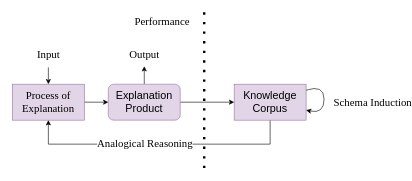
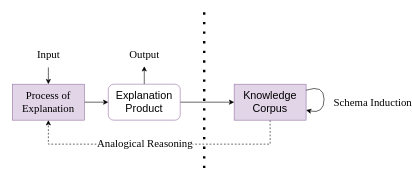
node "Performance": removed
node "Explanation Product": fillcolor #e1d5e7 -> #ffffff
edge "Knowledge Corpus" -> "Process of Explanation": style solid -> dashed
